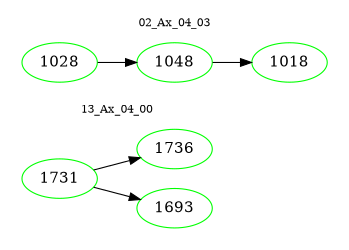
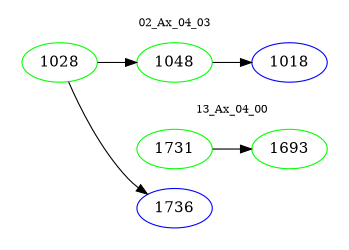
node "1018": color green -> blue
node "1736": color green -> blue
edge "1731" -> "1736": now "1028" -> "1736"
